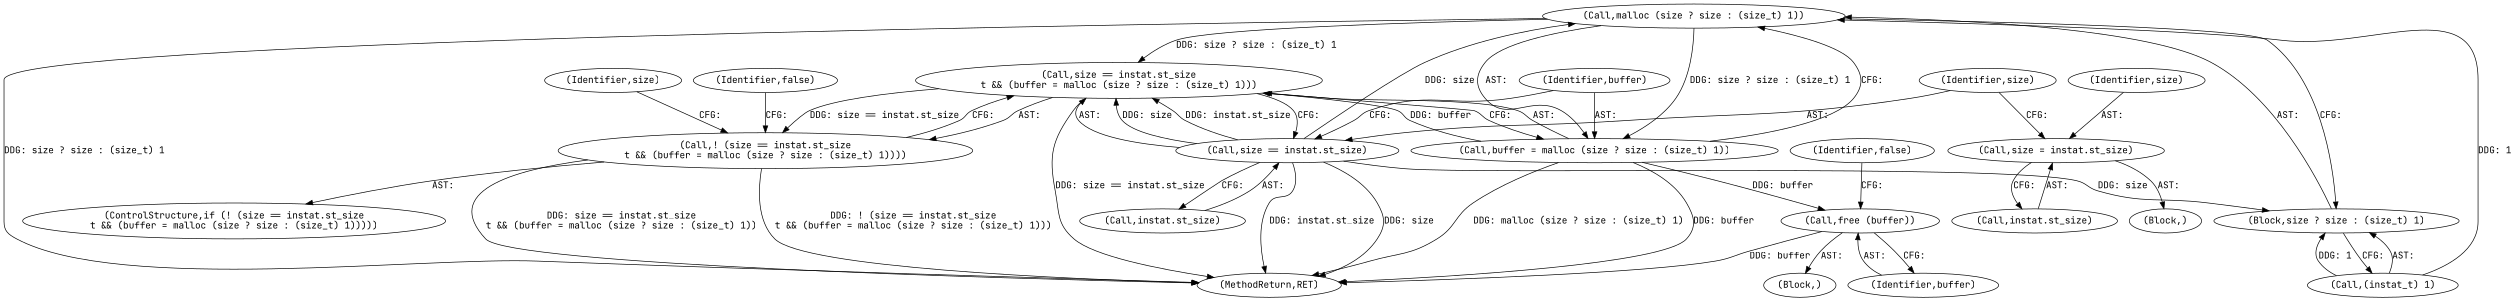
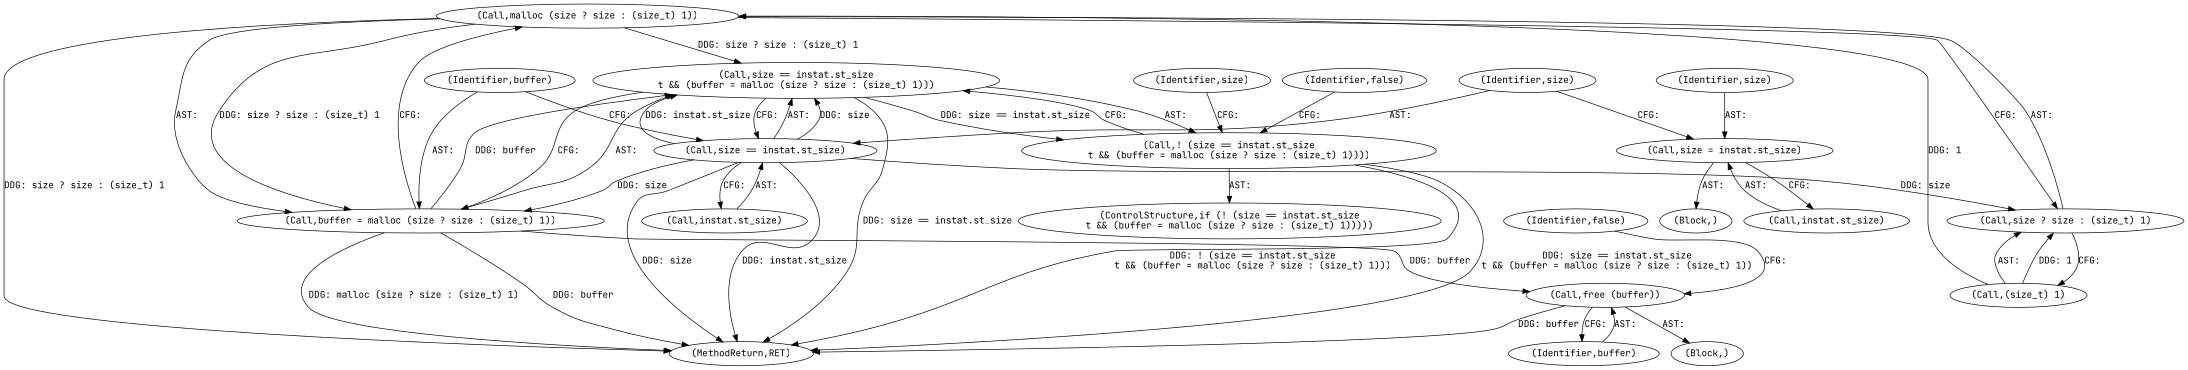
edge "(Call,size == instat.st_size)" -> "(Call,malloc (size ? size : (size_t) 1))": now "(Call,size == instat.st_size)" -> "(Call,buffer = malloc (size ? size : (size_t) 1))"
node "(Block,size ? size : (size_t) 1)": label "(Block,size ? size : (size_t) 1)" -> "(Call,size ? size : (size_t) 1)"
node "(Call,(instat_t) 1)": label "(Call,(instat_t) 1)" -> "(Call,(size_t) 1)"
